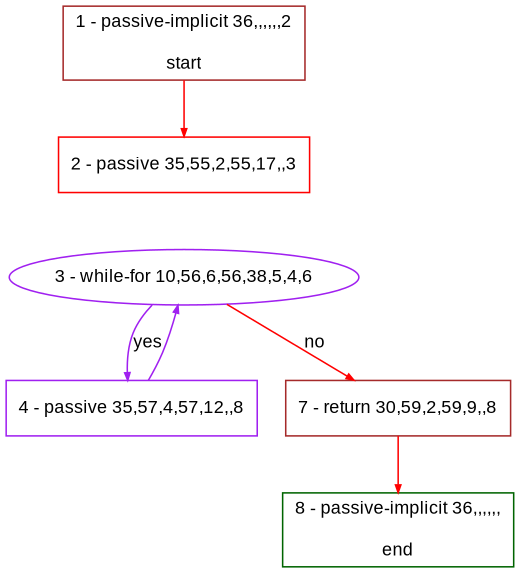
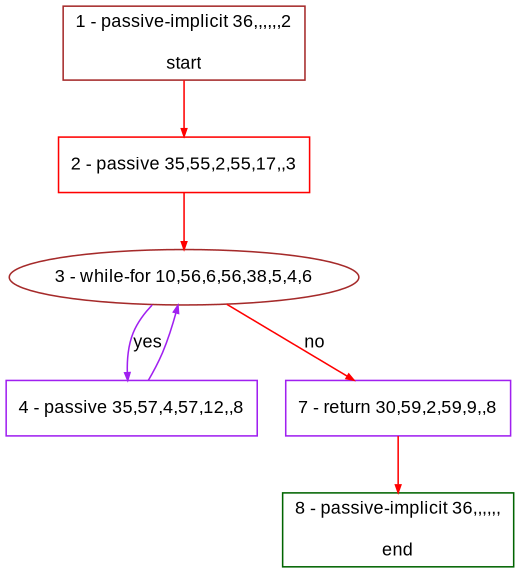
edge "2 - passive 35,55,2,55,17,,3" -> "3 - while-for 10,56,6,56,38,5,4,6": added
node "3 - while-for 10,56,6,56,38,5,4,6": color purple -> brown
node "7 - return 30,59,2,59,9,,8": color brown -> purple
